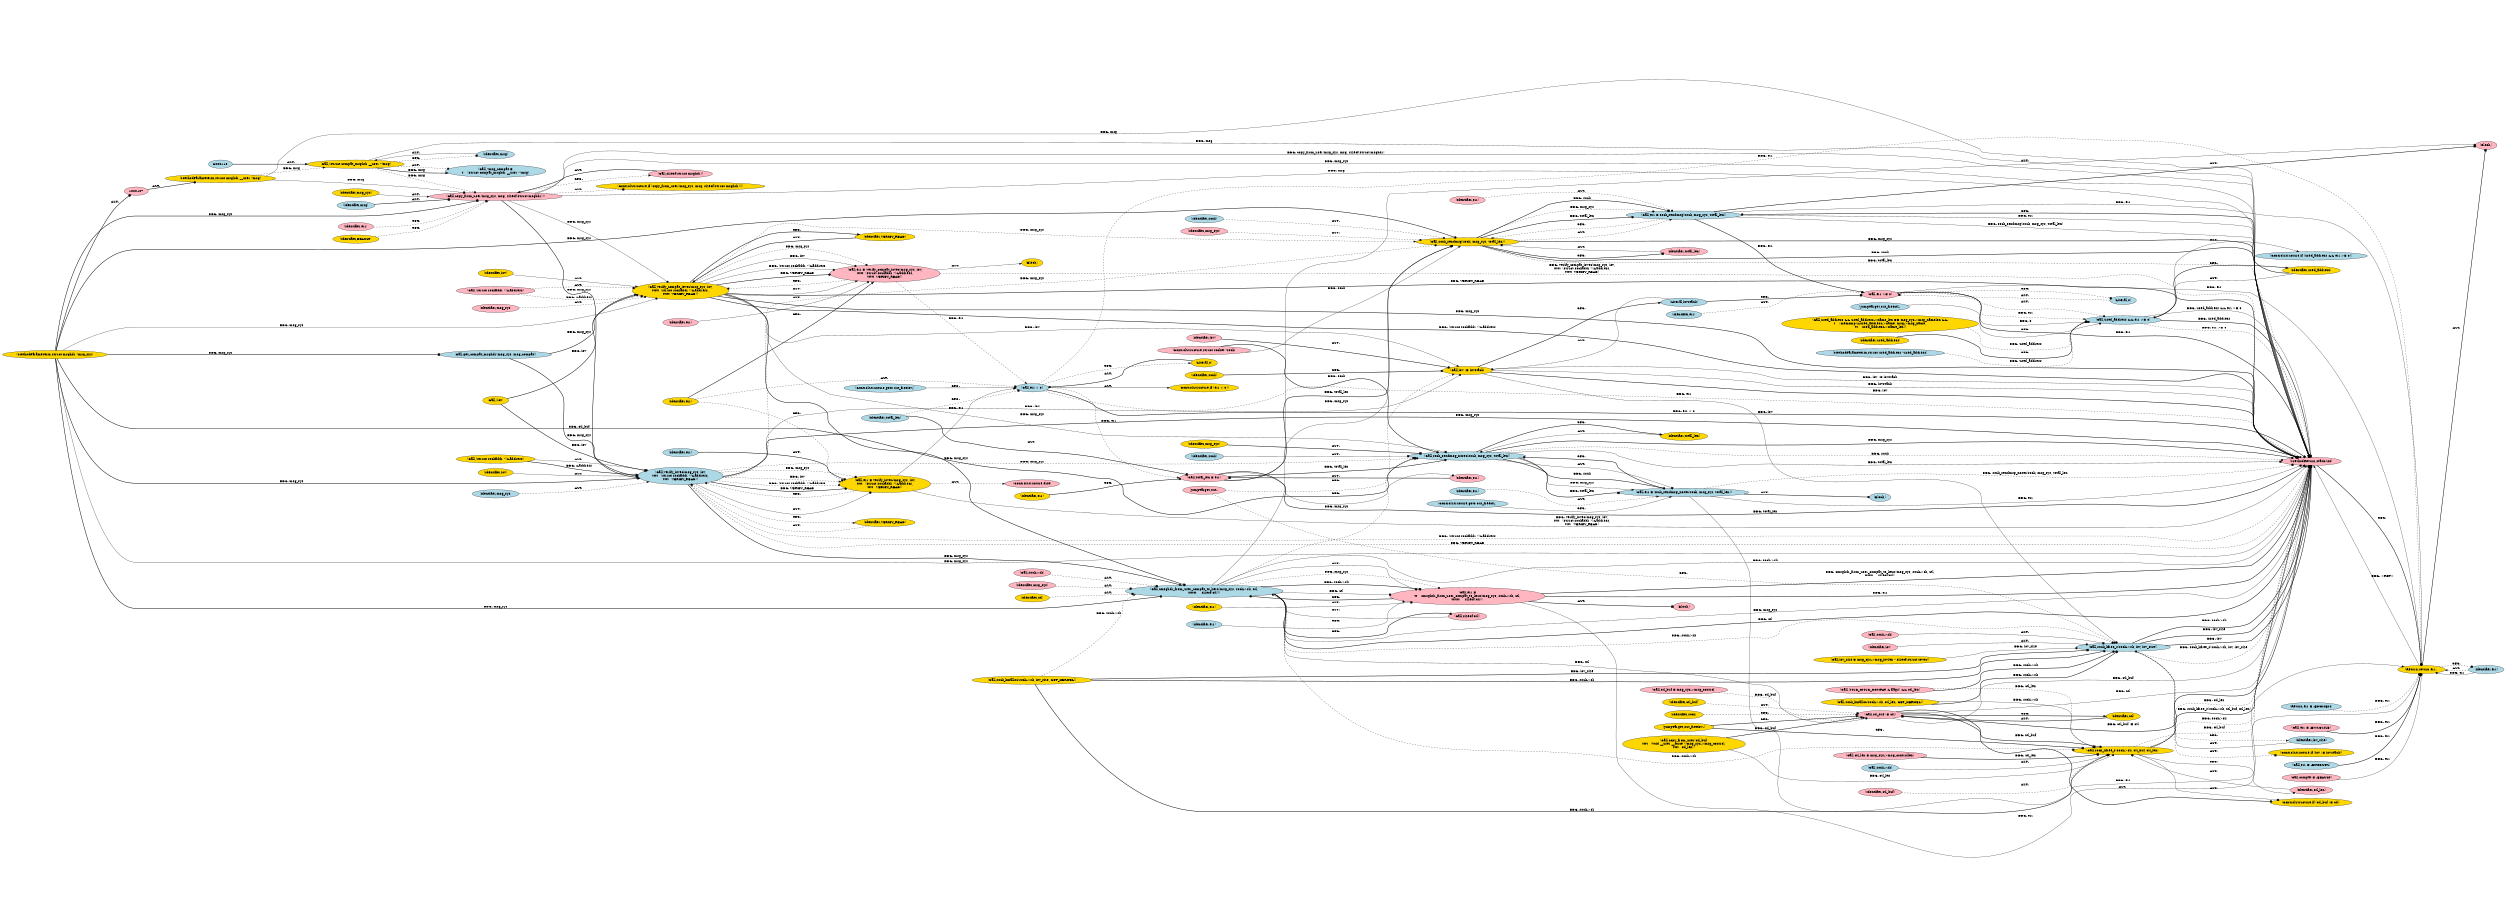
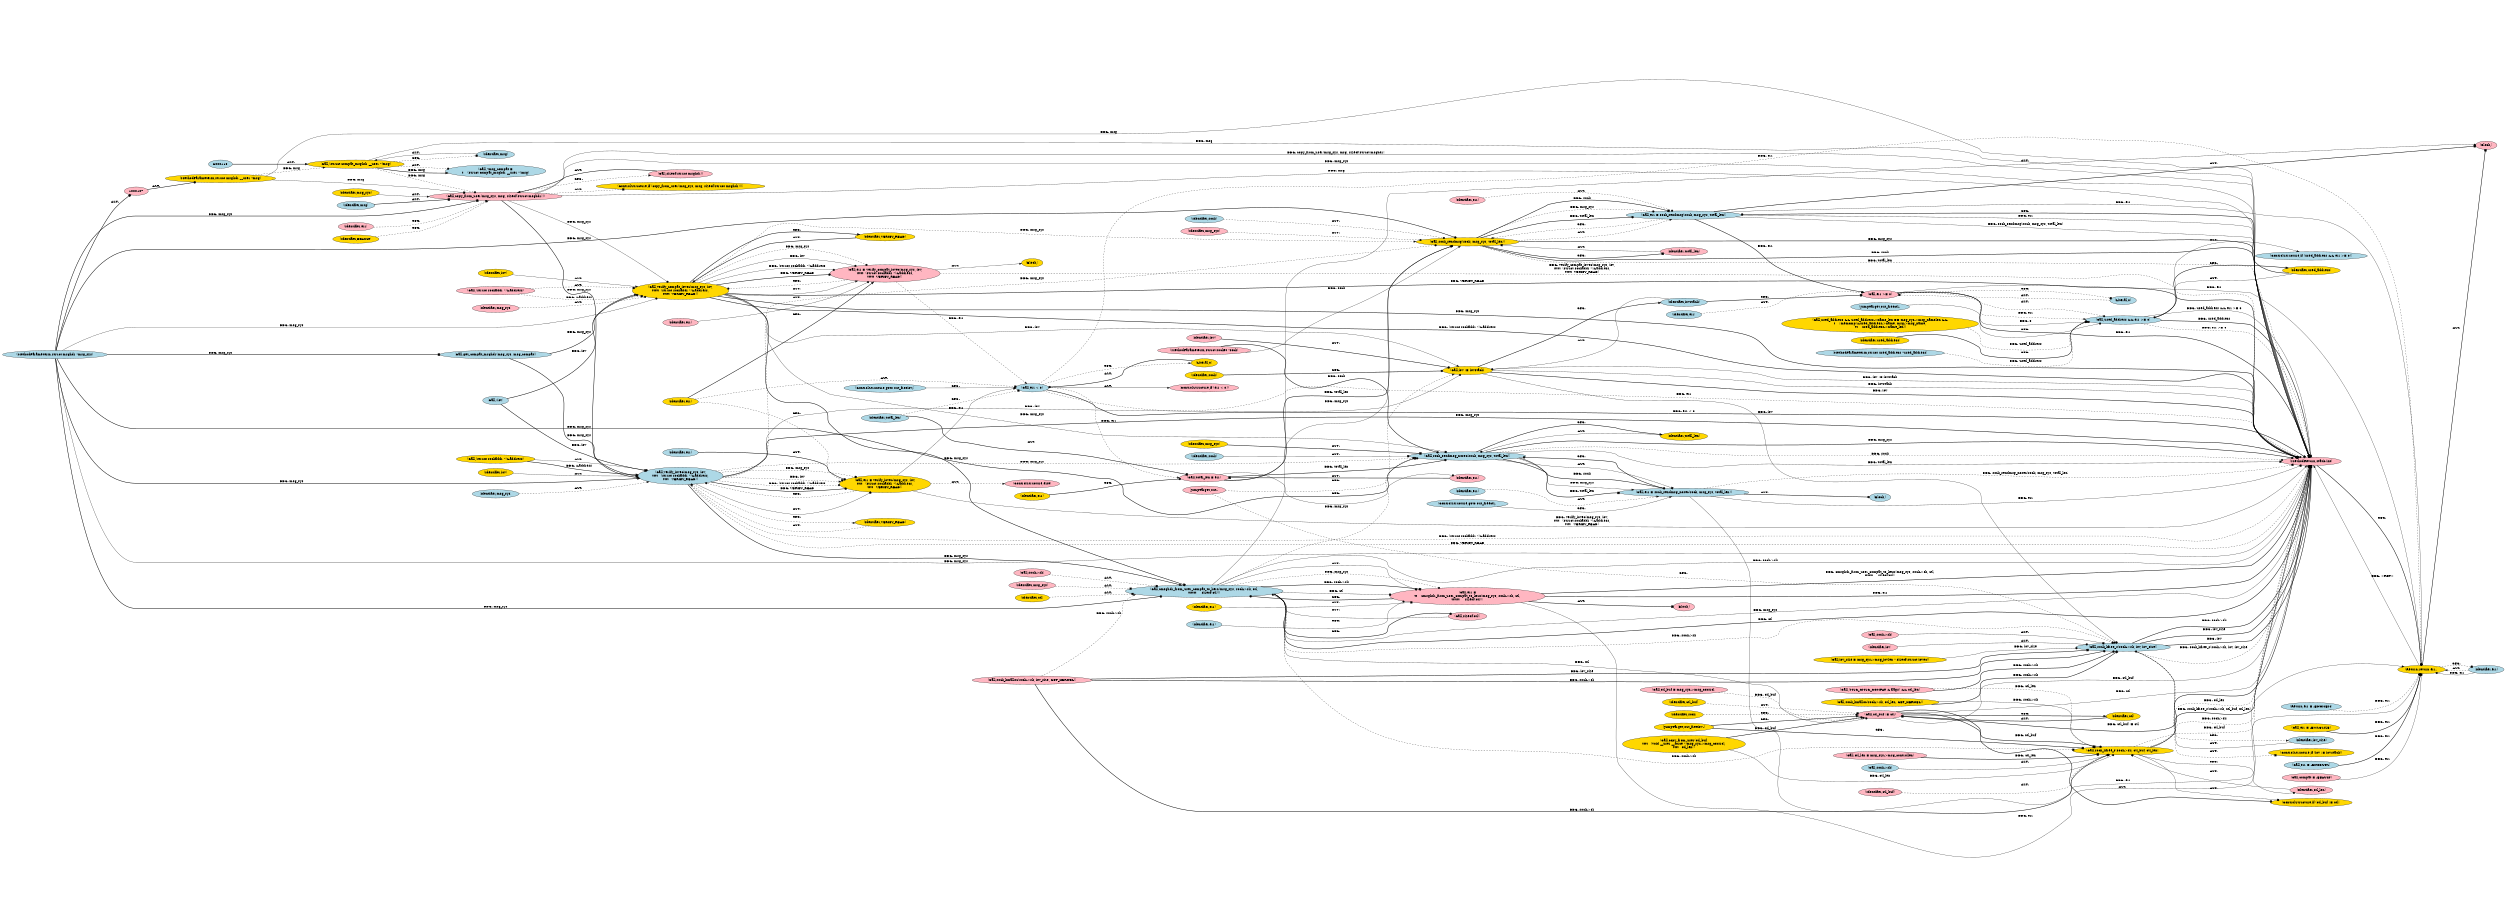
node "(Literal,iovstack)": label "(Literal,iovstack)" -> "(Identifier,iovstack)"
node "(ControlStructure,struct socket *sock)": label "(ControlStructure,struct socket *sock)" -> "(MethodParameterIn,struct socket *sock)"
node "(MethodParameterIn,struct msghdr *msg_sys)": fillcolor gold -> lightblue
node "(ControlStructure,if (err < 0))": fillcolor gold -> lightpink
node "(Call,!iov)": fillcolor gold -> lightblue
edge "(MethodParameterIn,struct msghdr *msg_sys)" -> "(Call,sock_sendmsg_nosec(sock, msg_sys, total_len))": label "DDG: ctl_buf" -> "DDG: msg_sys"
edge "(Call,total_len = err)" -> "(MethodReturn,static int)": removed, label "DDG: total_len"
node "(Call,sock_kmalloc(sock->sk, iov_size, GFP_KERNEL))": fillcolor gold -> lightpink
node "(Call,err = -EMSGSIZE)": fillcolor lightpink -> gold
